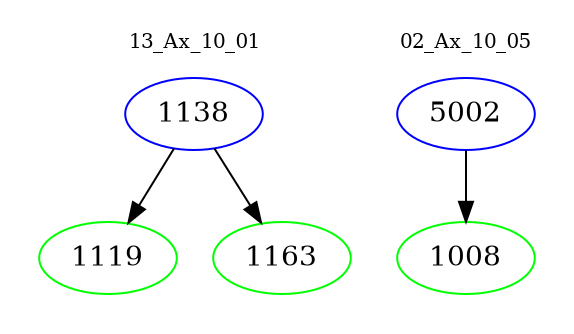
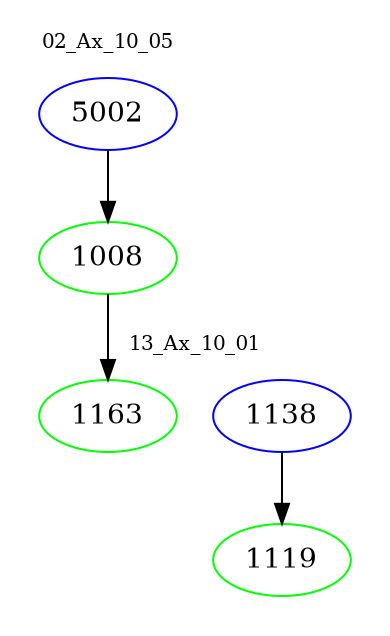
edge "1138" -> "1163": now "1008" -> "1163"
